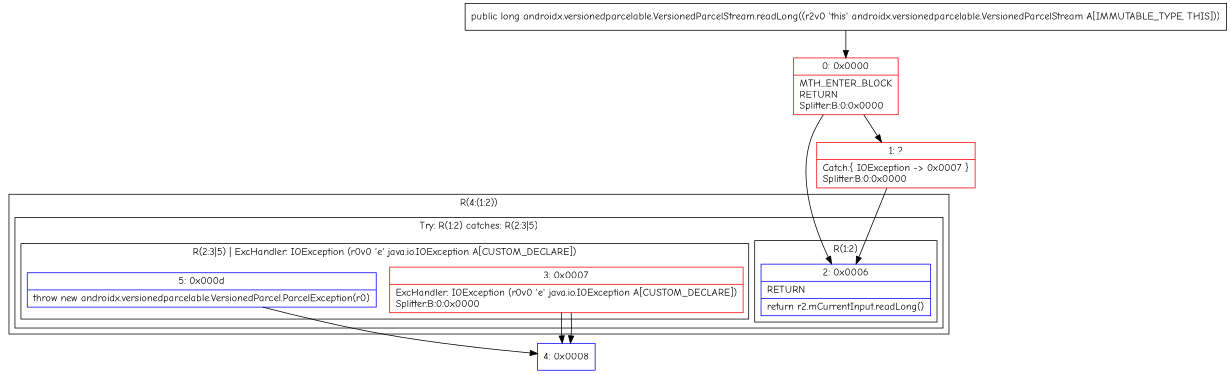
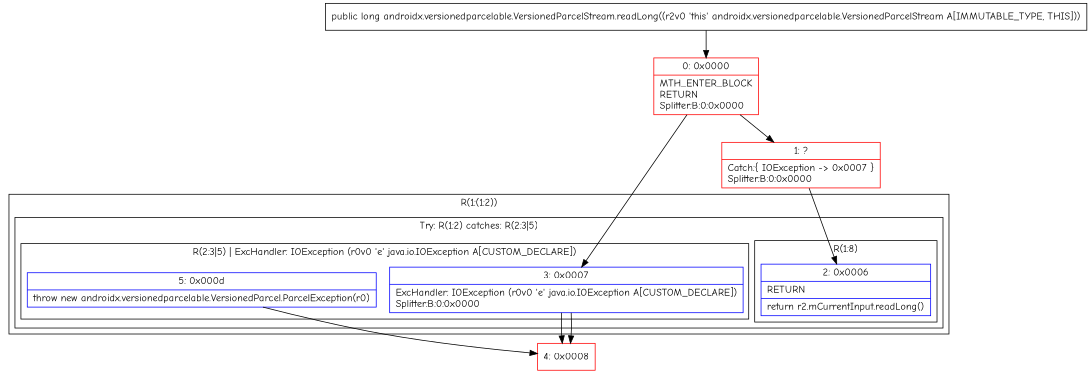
edge "0: 0x0000" -> "2: 0x0006": now "0: 0x0000" -> "3: 0x0007"
cluster "R(4:(1:2))": label "R(4:(1:2))" -> "R(1:(1:2))"
cluster "R(1:2)": label "R(1:2)" -> "R(1:8)"
node "3: 0x0007": color red -> blue
node "4: 0x0008": color blue -> red
